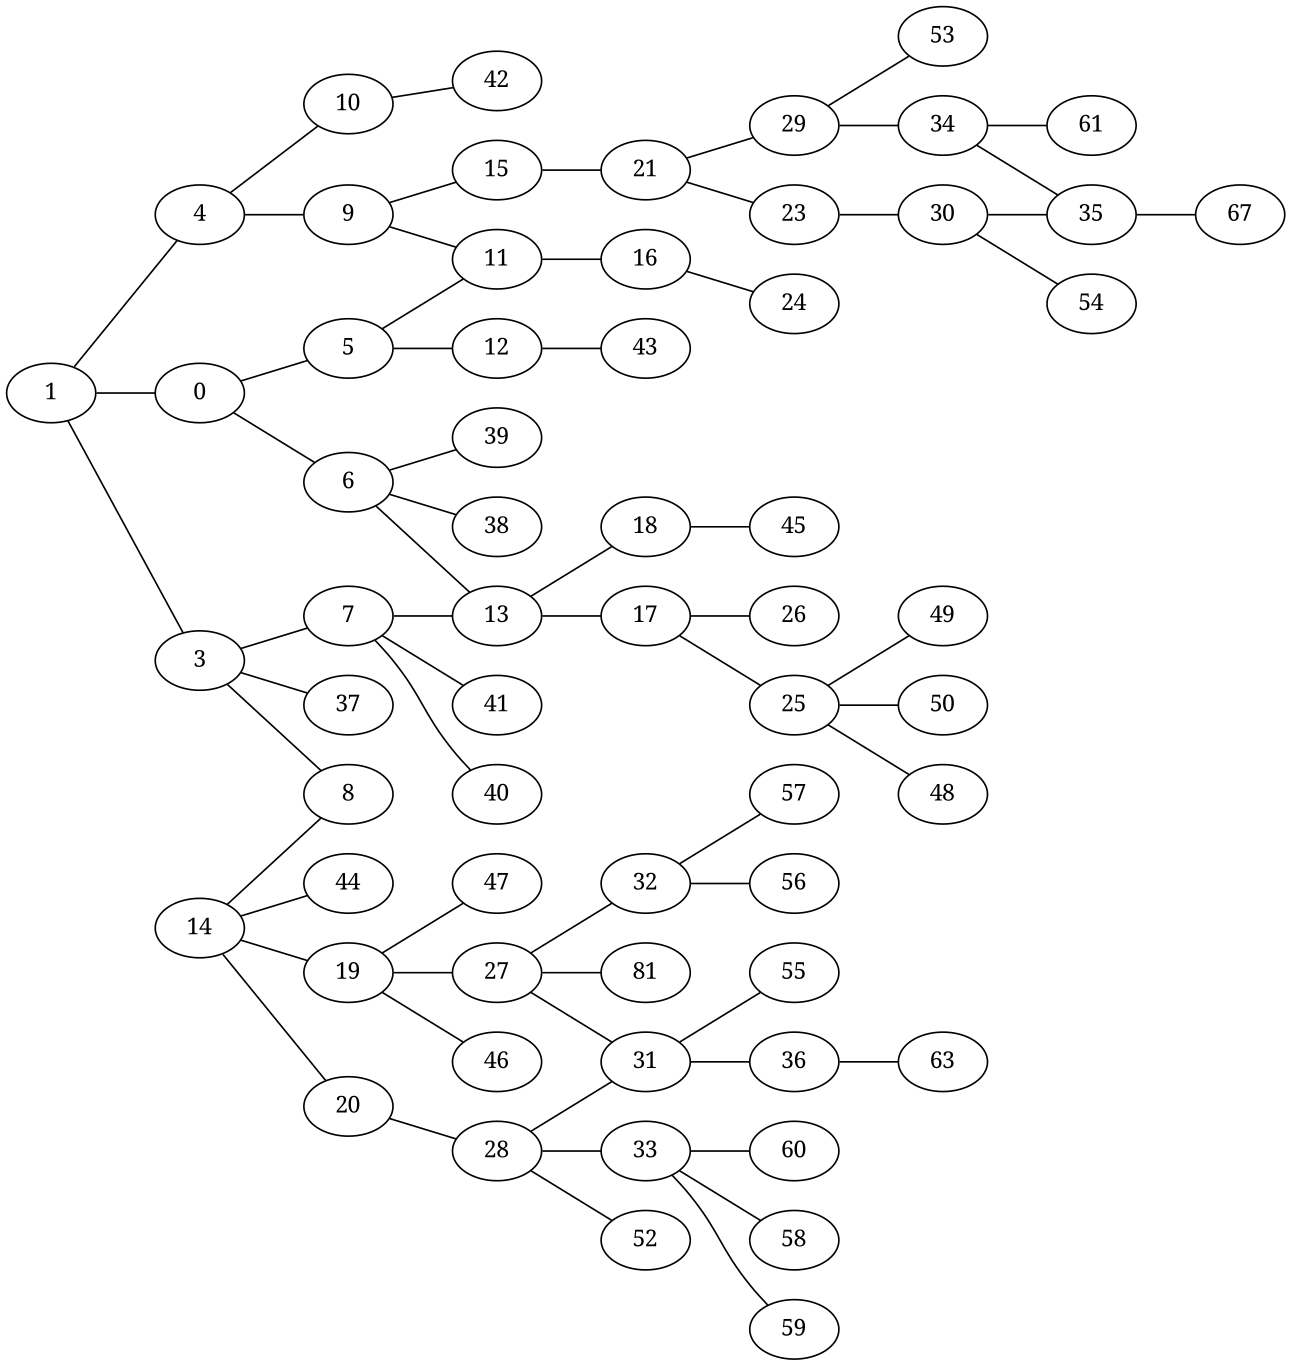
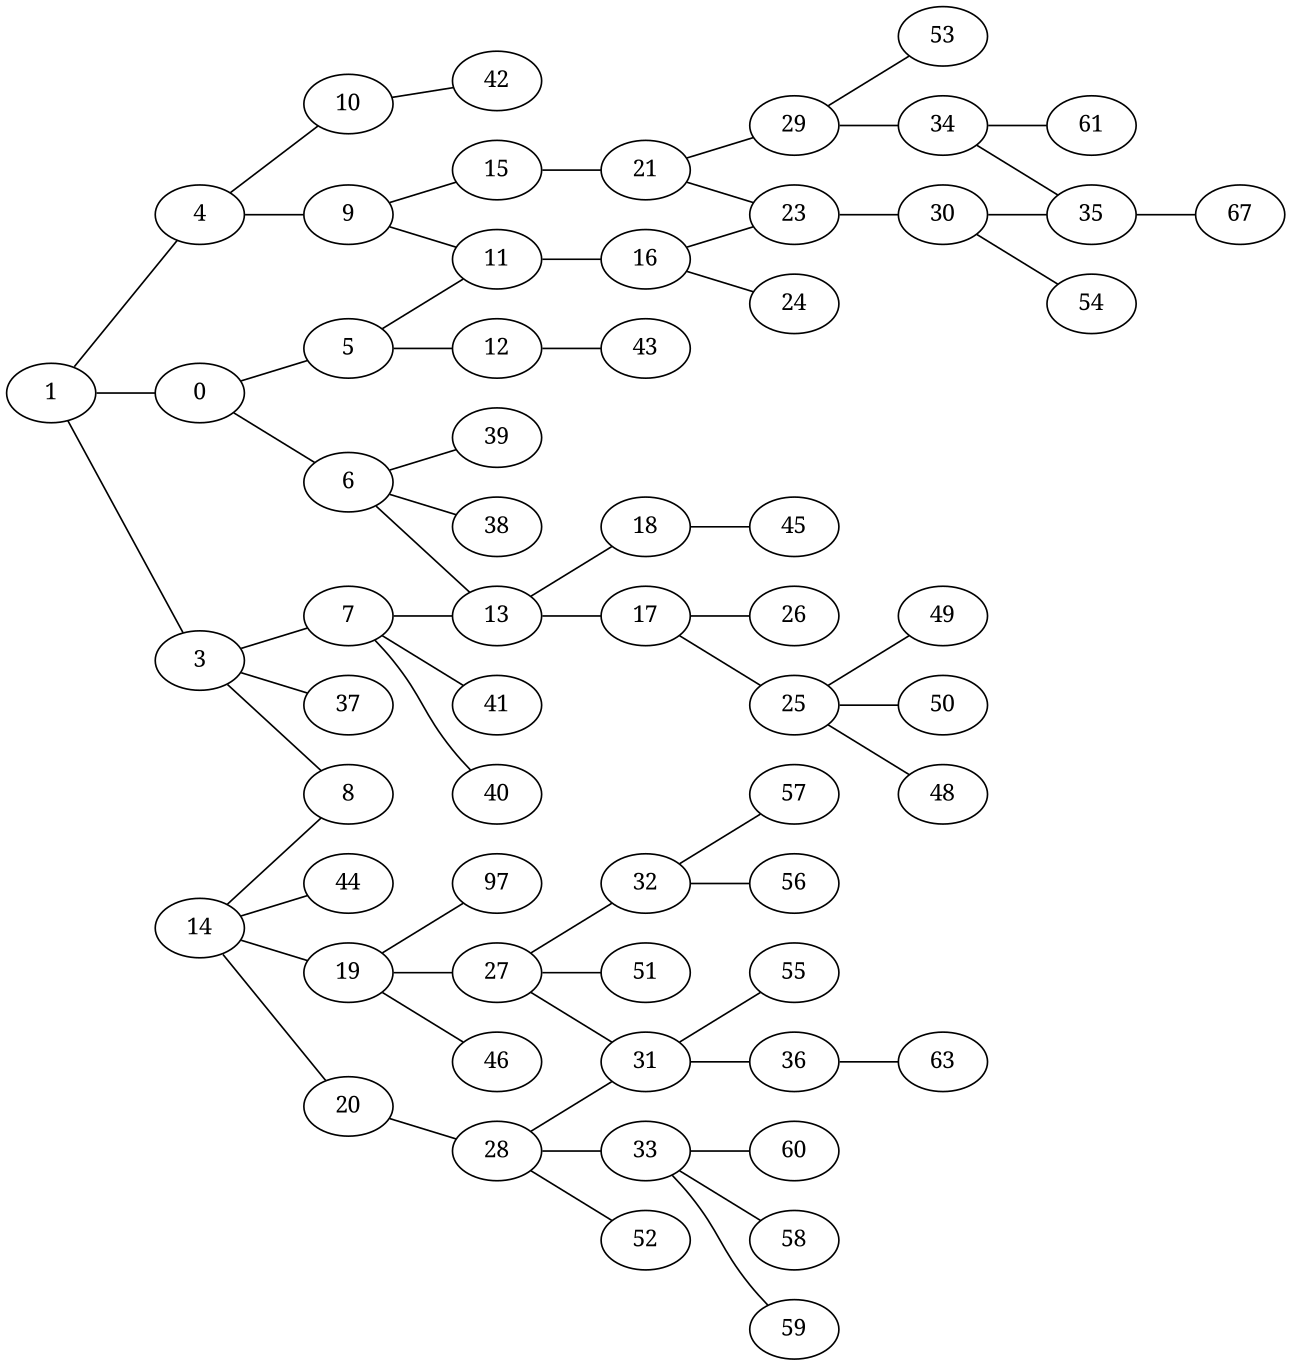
edge "23" -- "16": added
node "47": label "47" -> "97"
node "81": label "81" -> "51"
